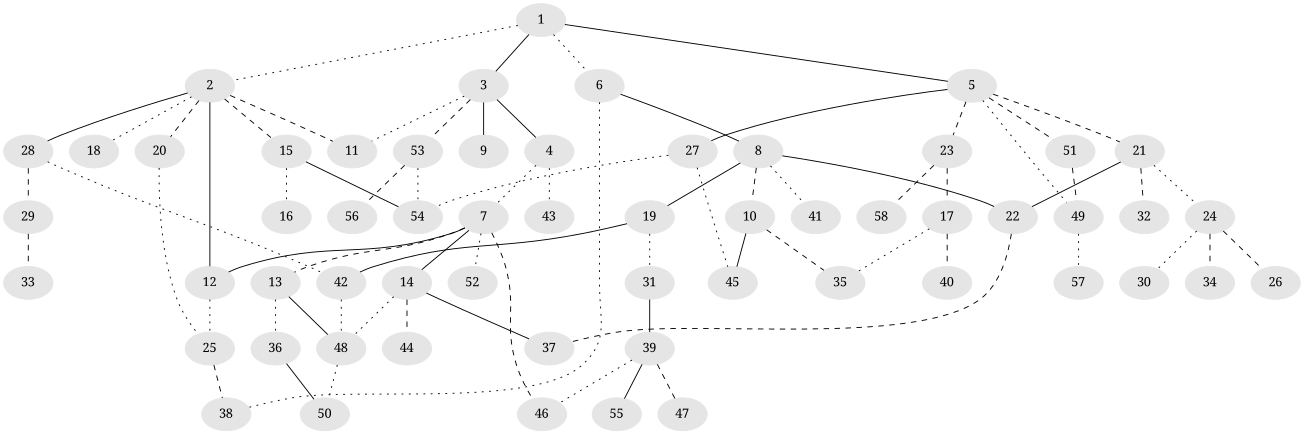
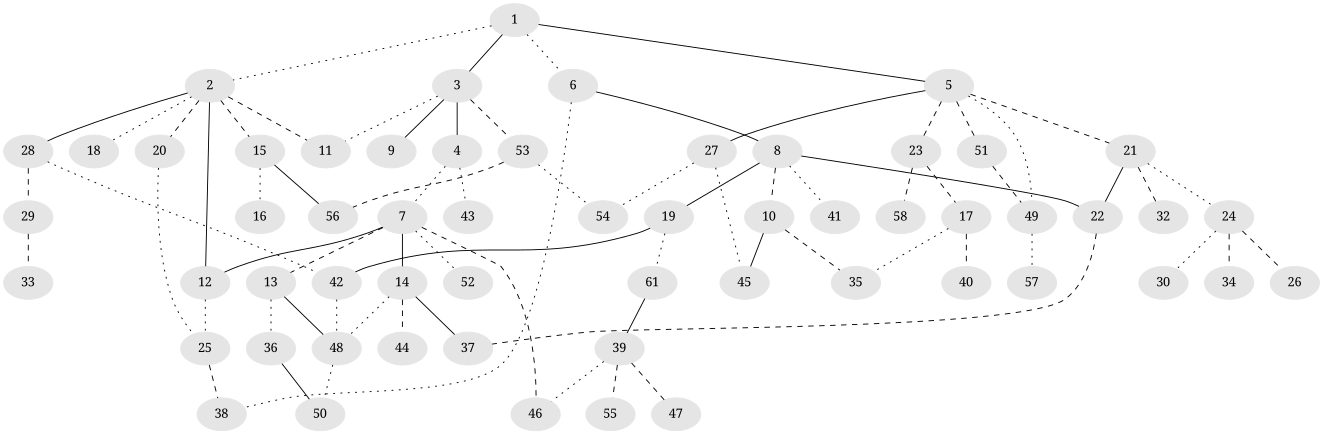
edge "15" -- "54": now "15" -- "56"
node "31": label "31" -> "61"
edge "39" -- "55": style solid -> dashed
